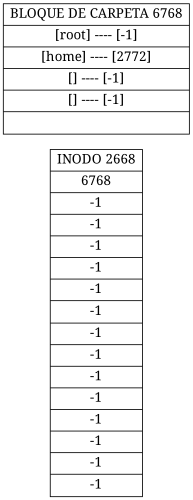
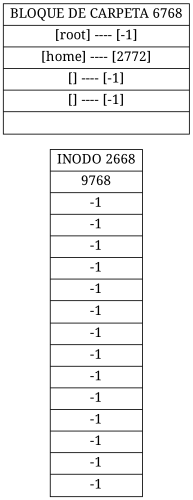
node "INODO 2668": text "6768" -> "9768"
